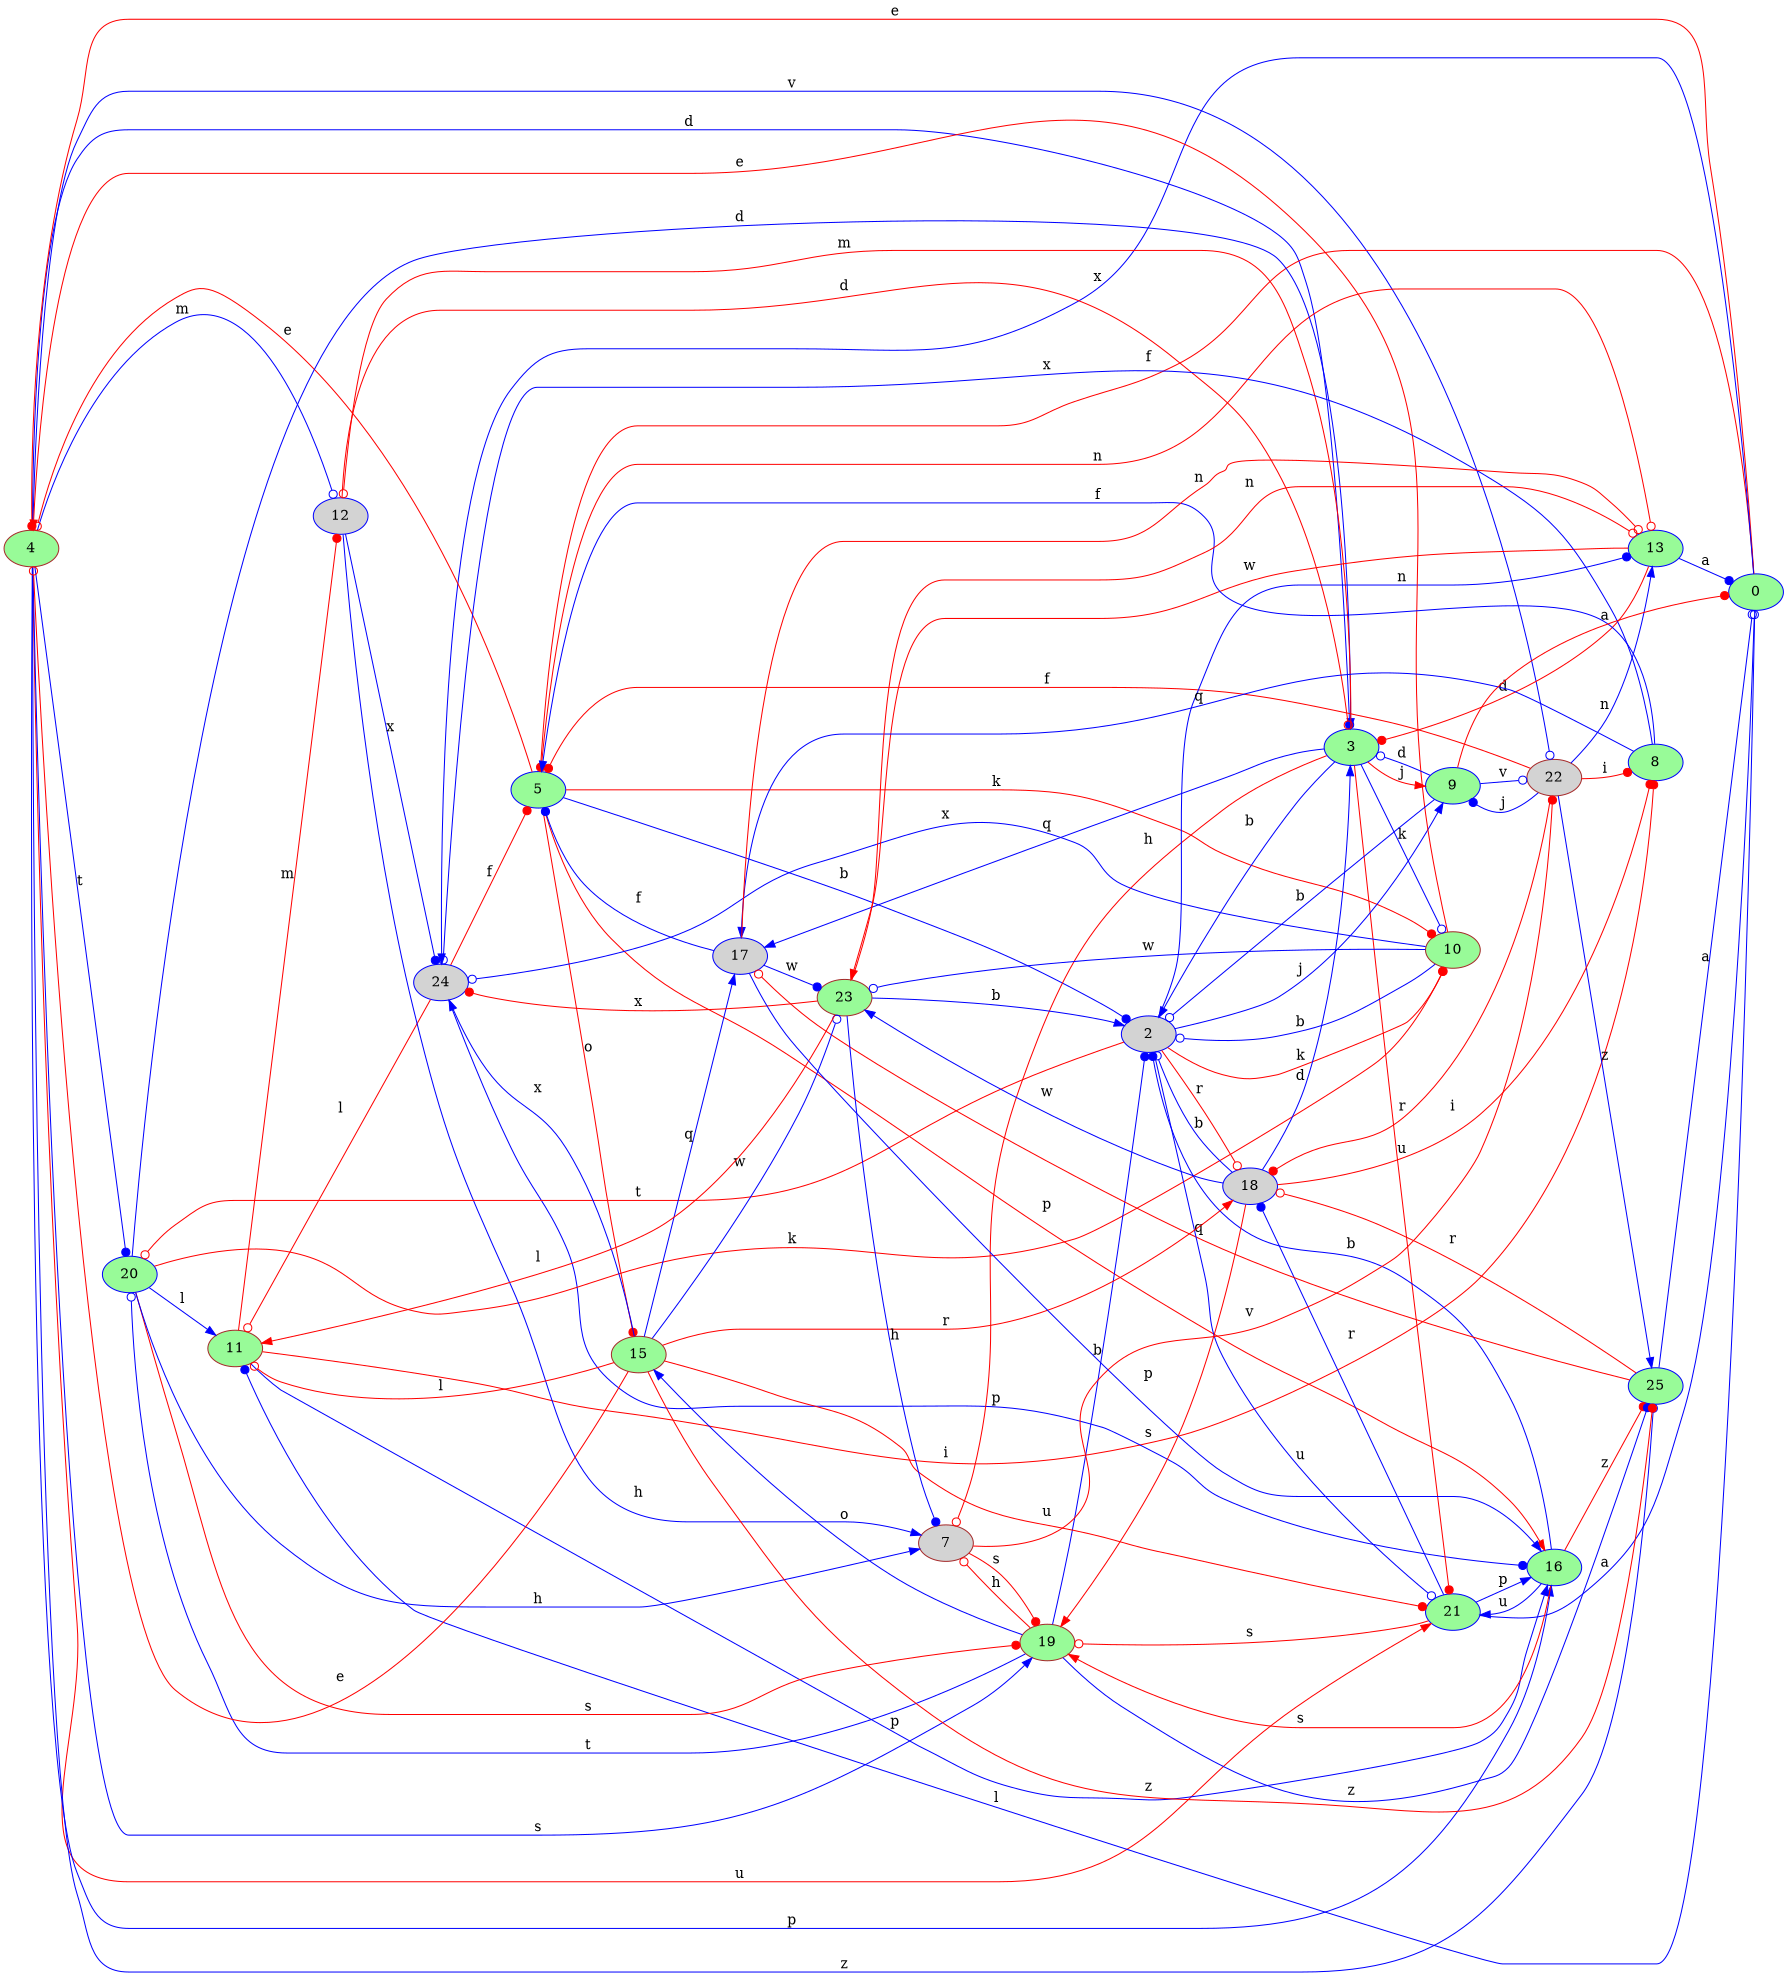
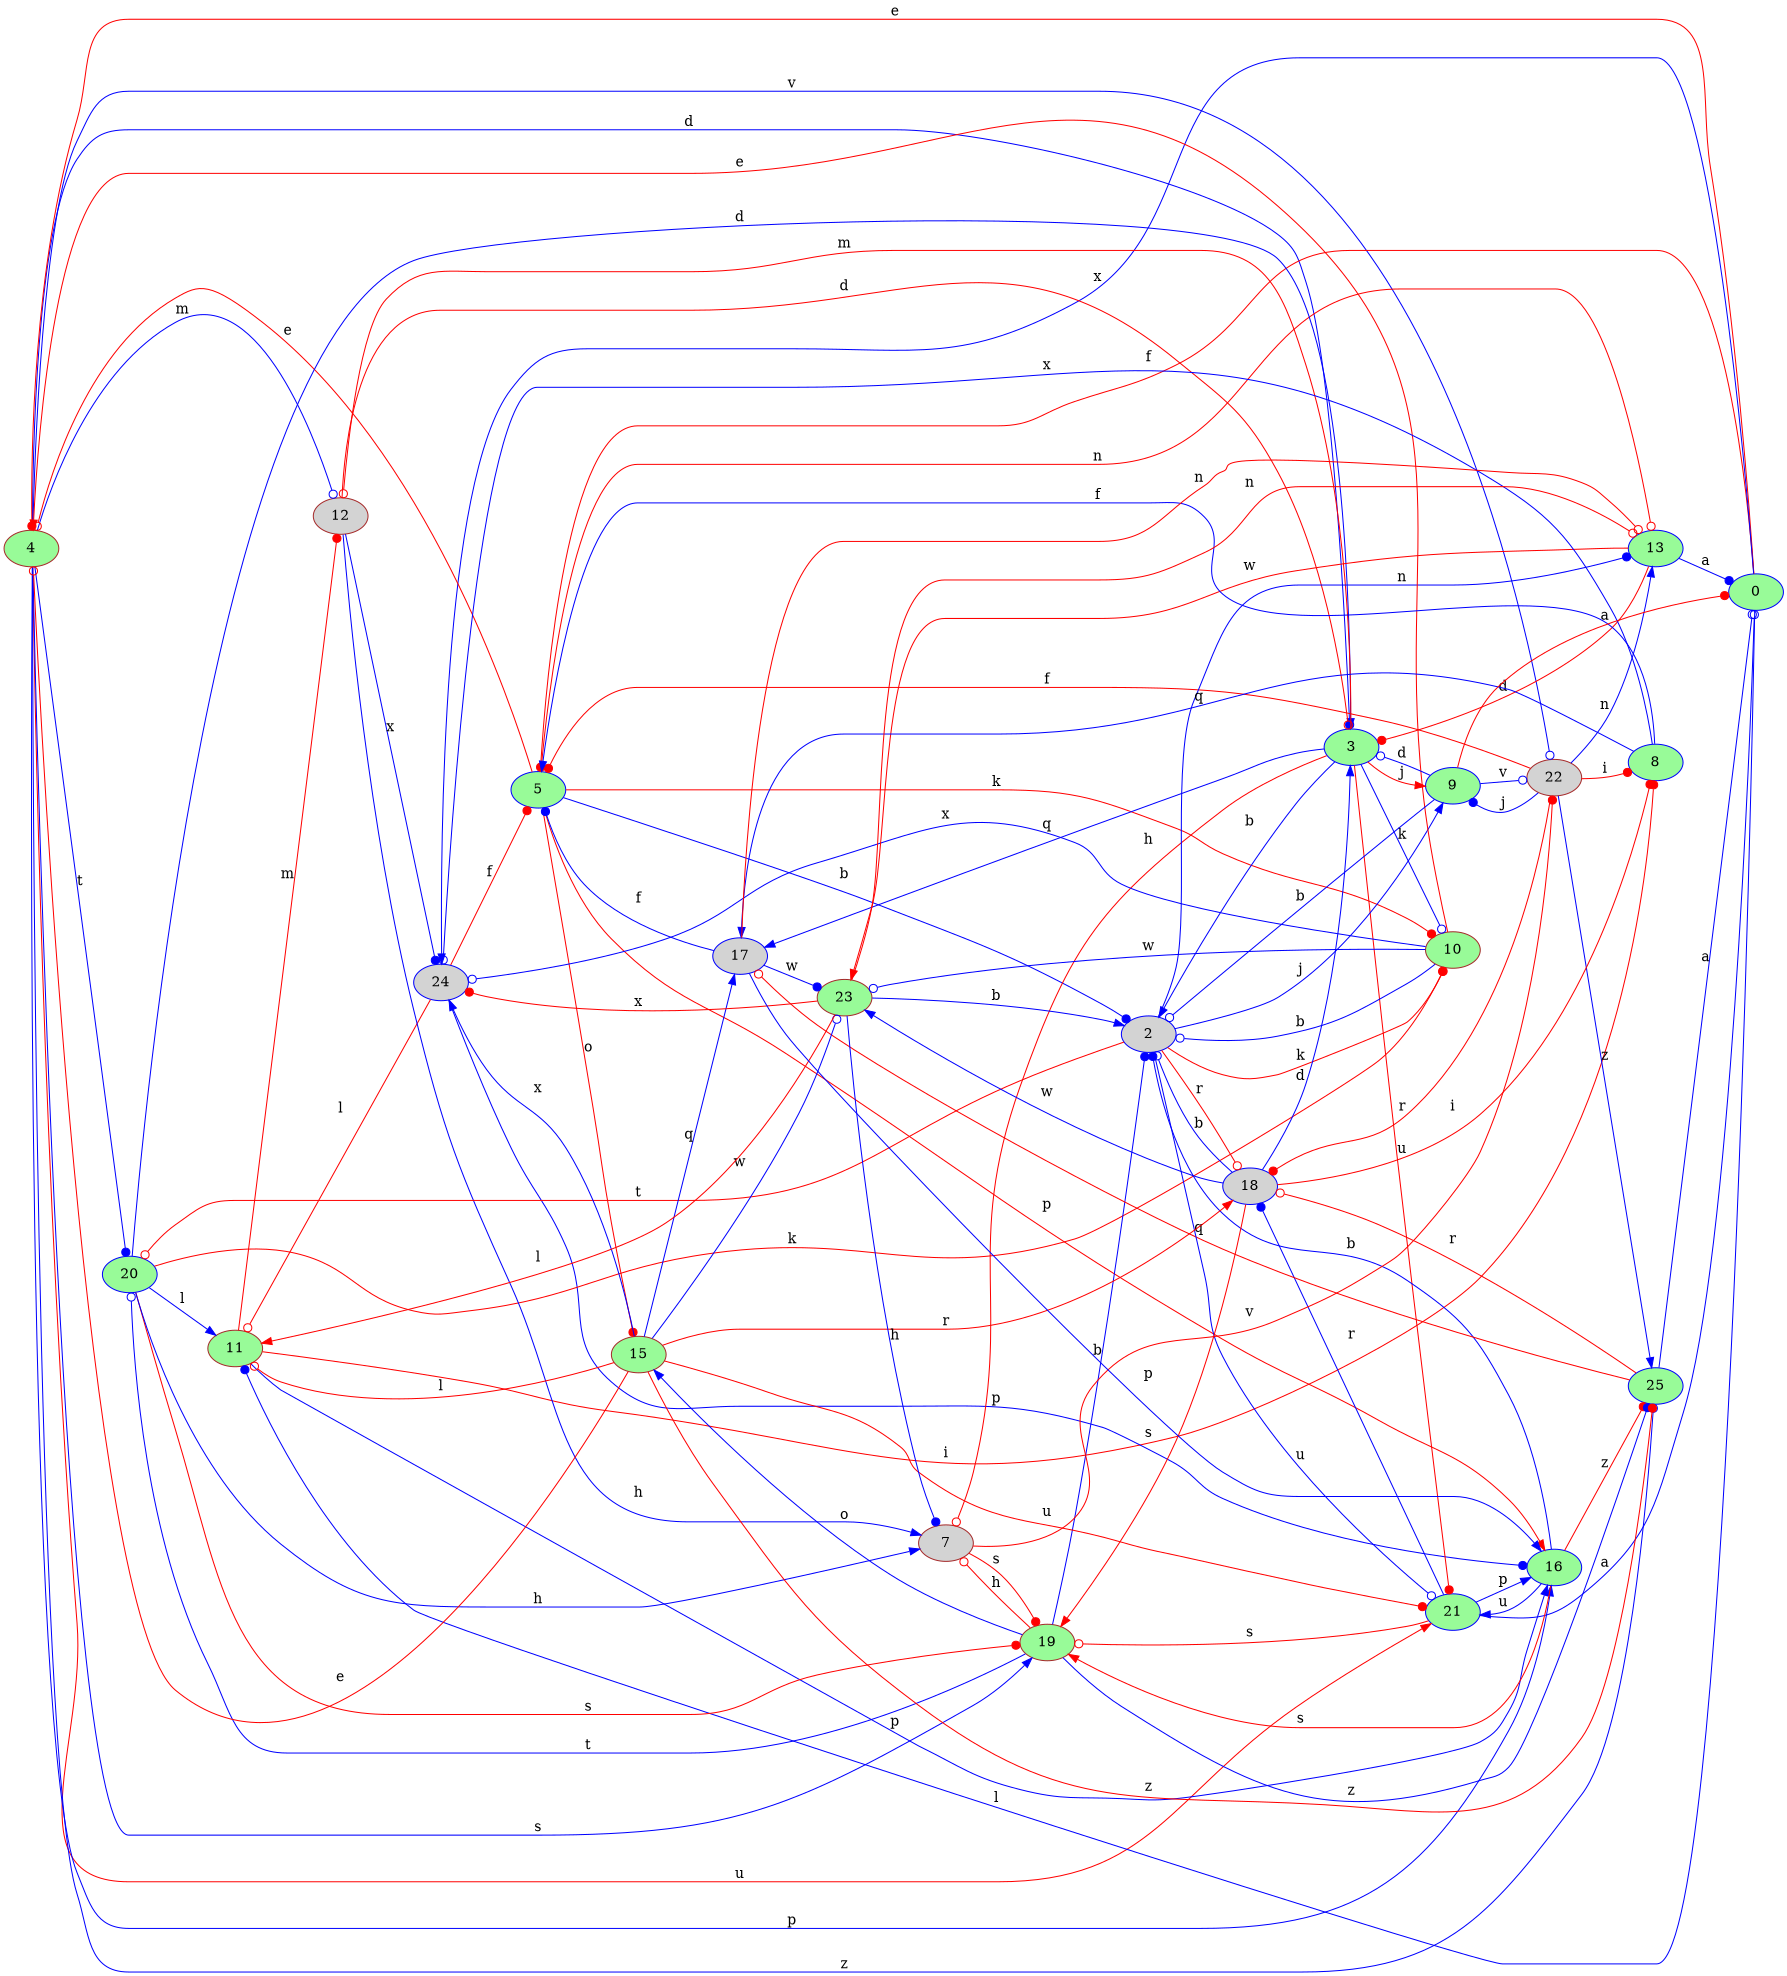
node "12": color blue -> brown
